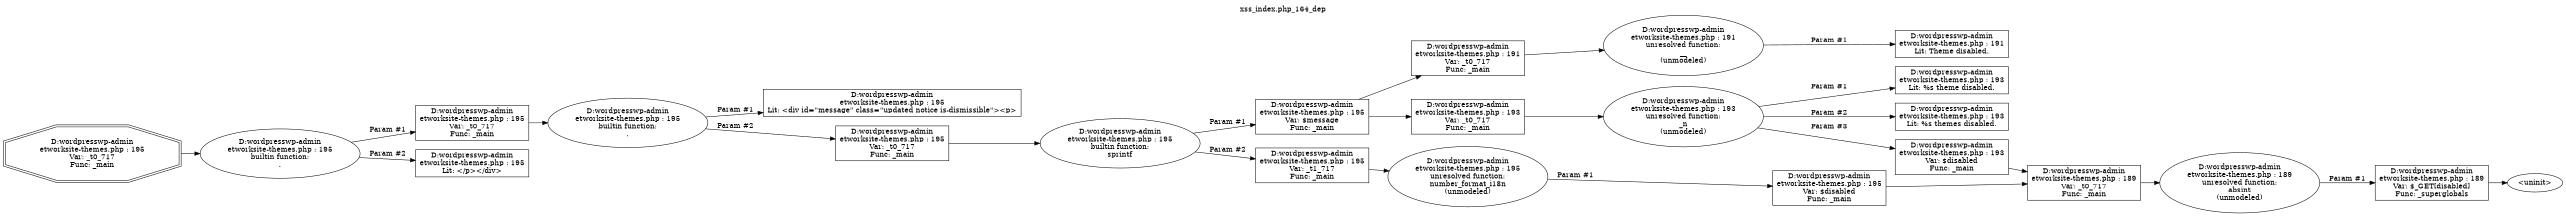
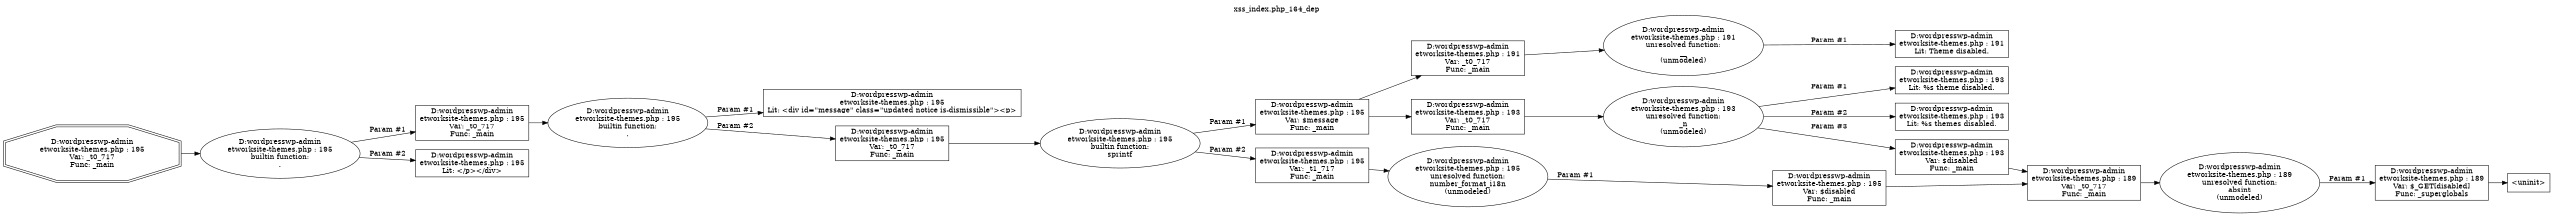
node "<uninit>": shape ellipse -> box
